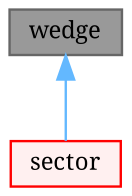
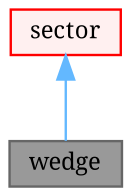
edge "sector" -> "wedge": reversed
